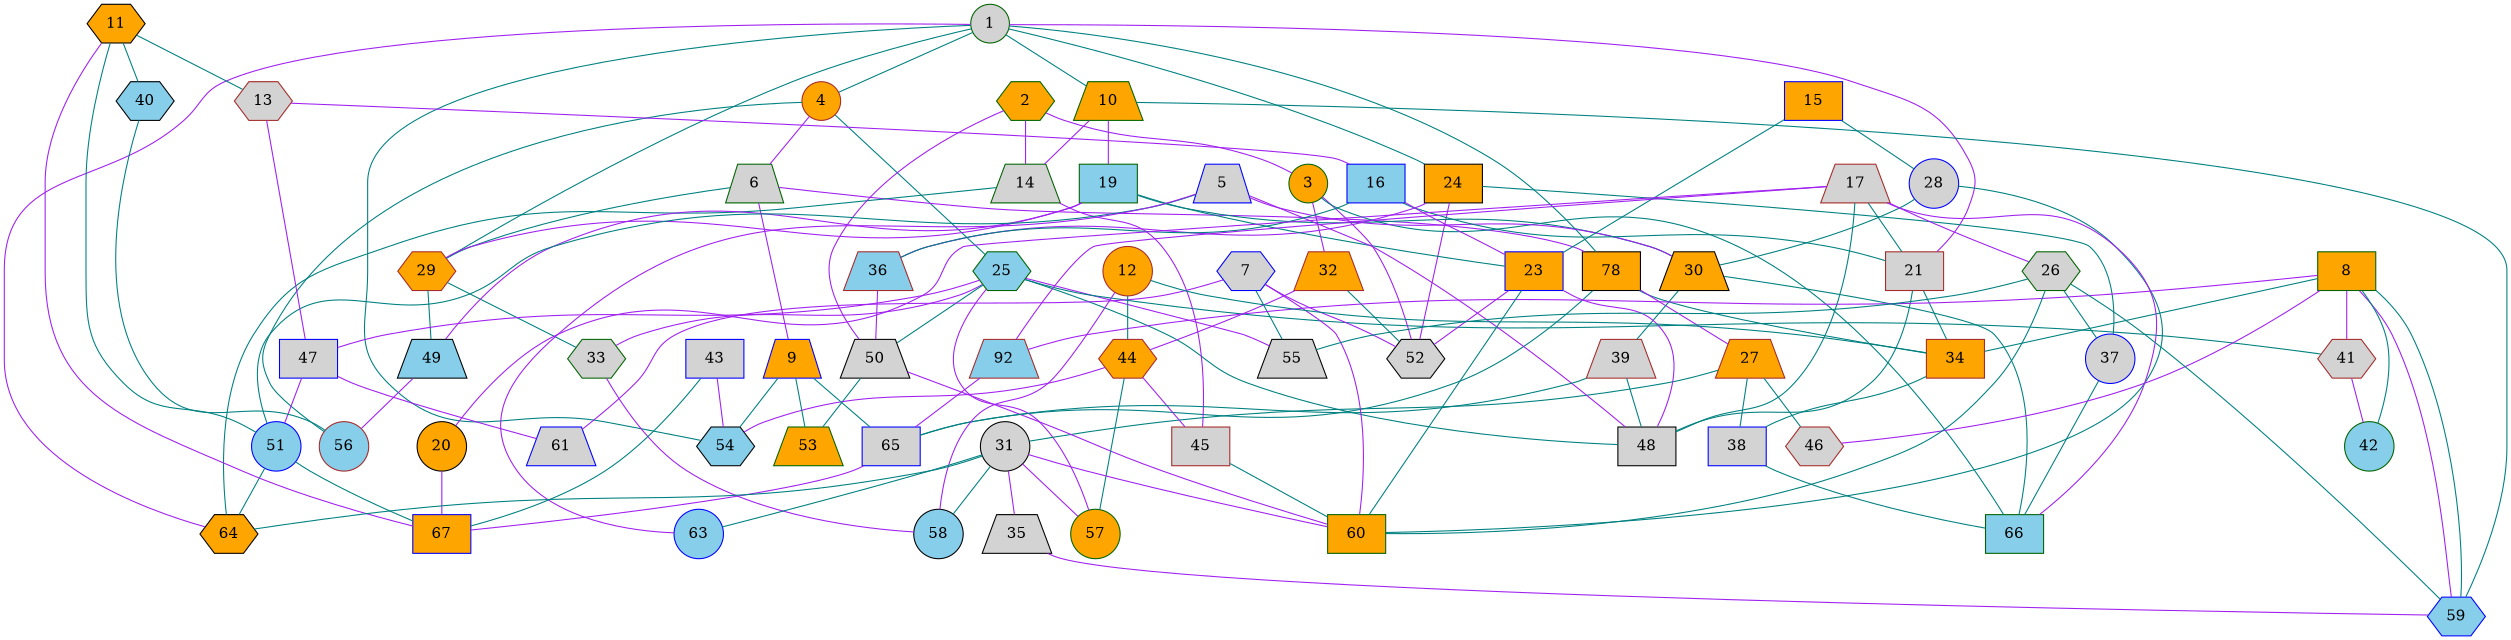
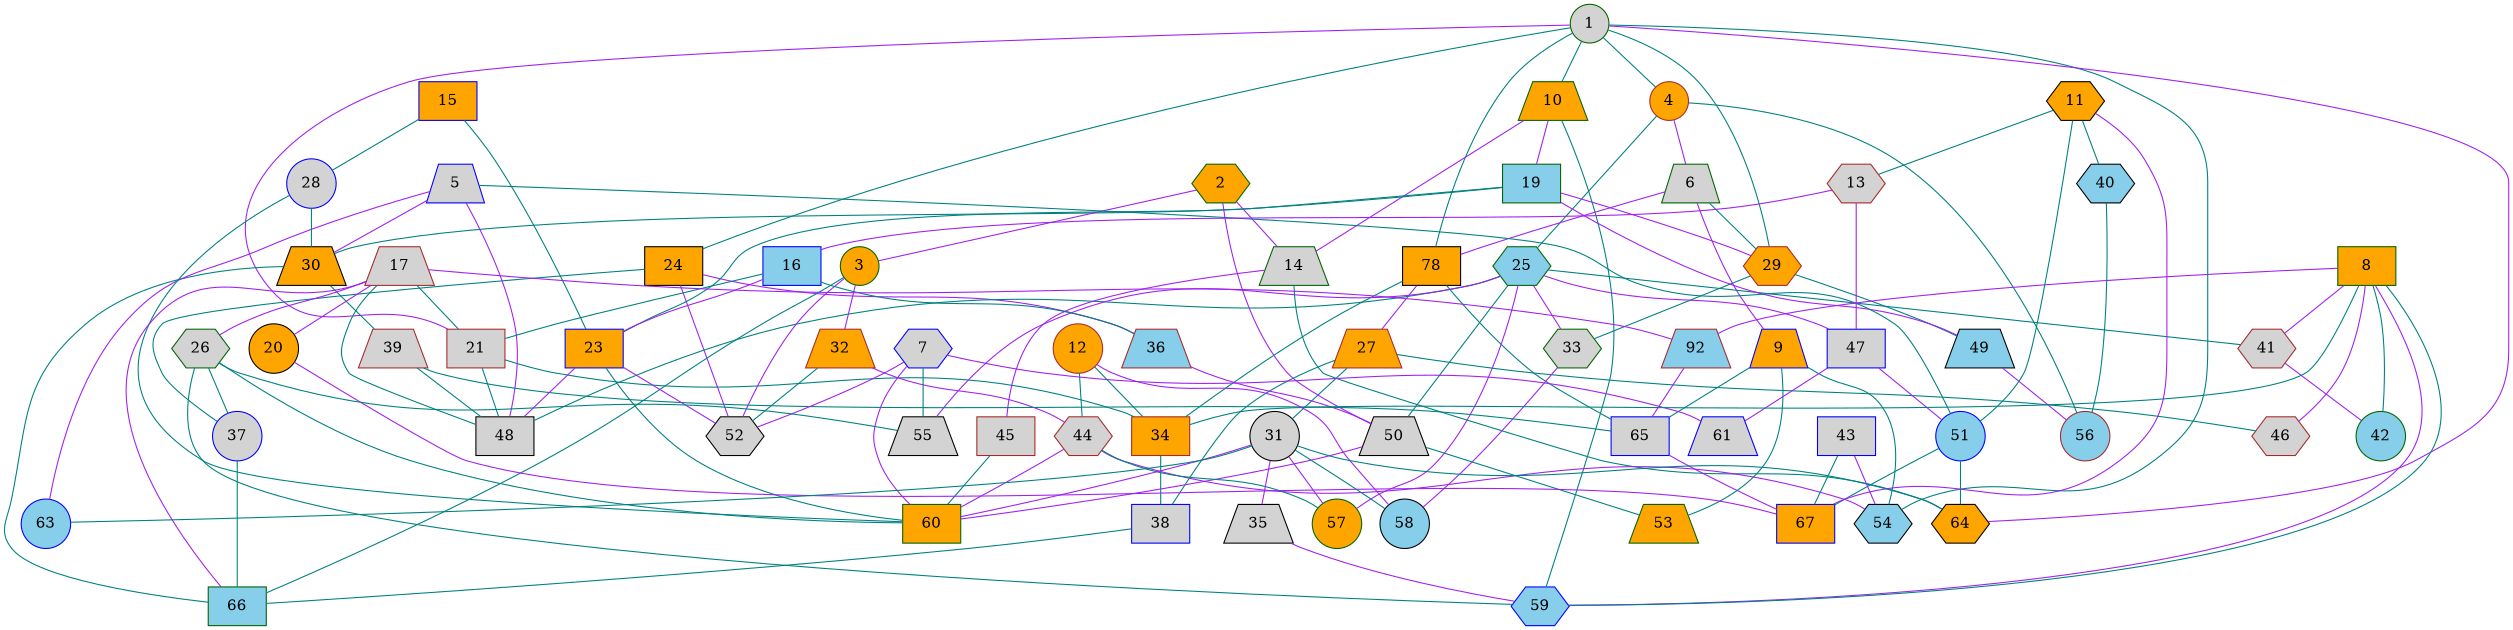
node "44": fillcolor orange -> lightgrey
edge "44" -- "45": now "44" -- "60"
